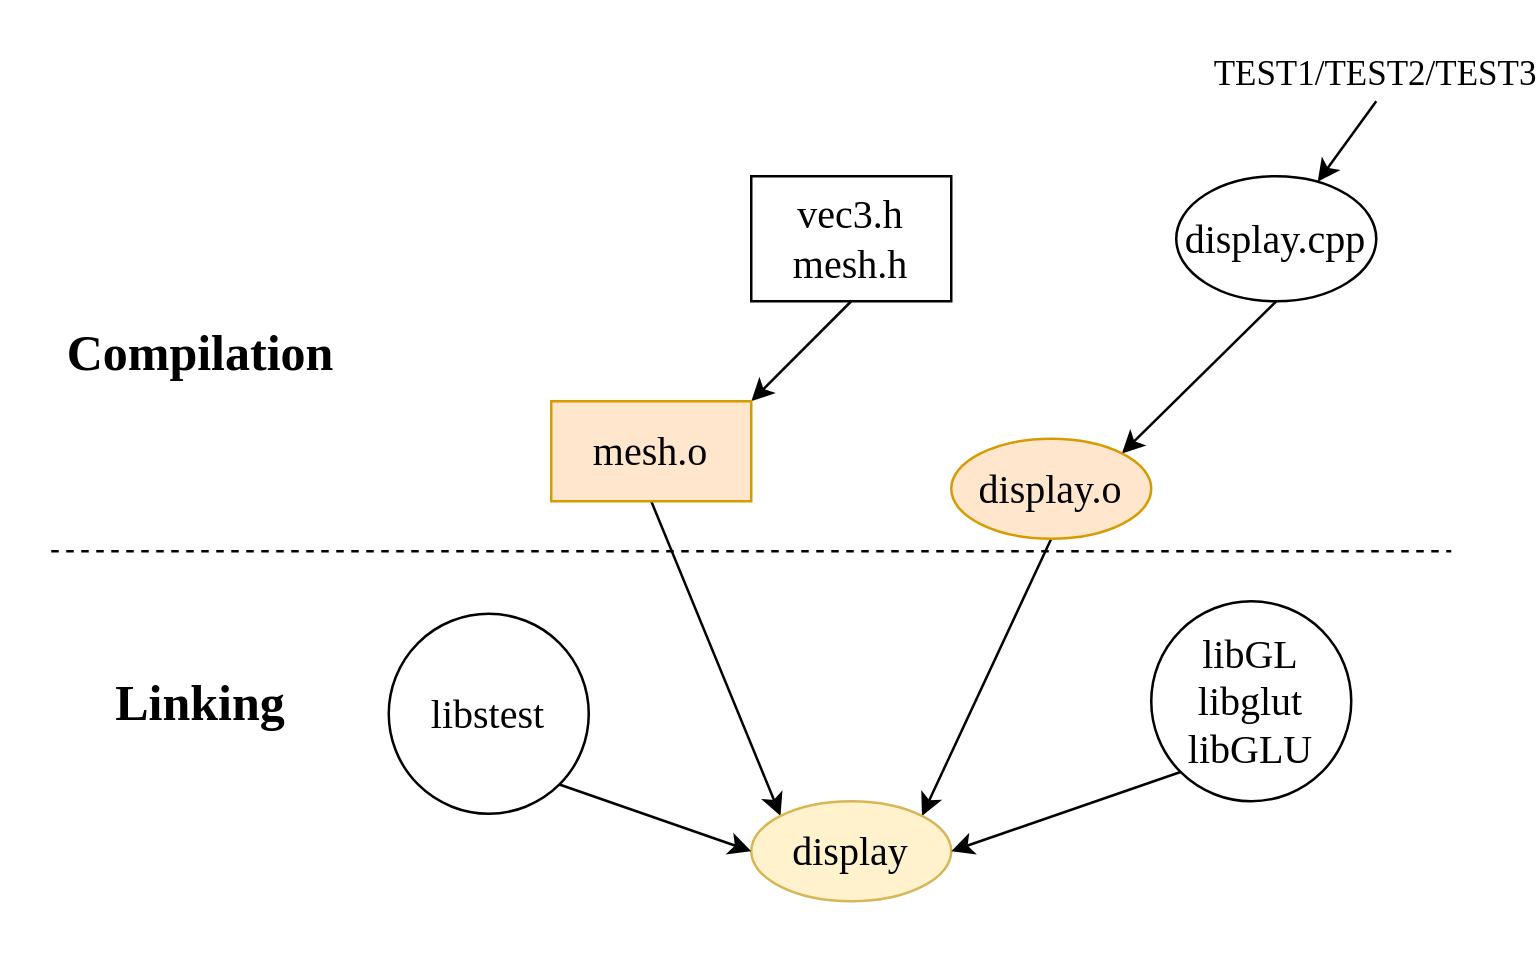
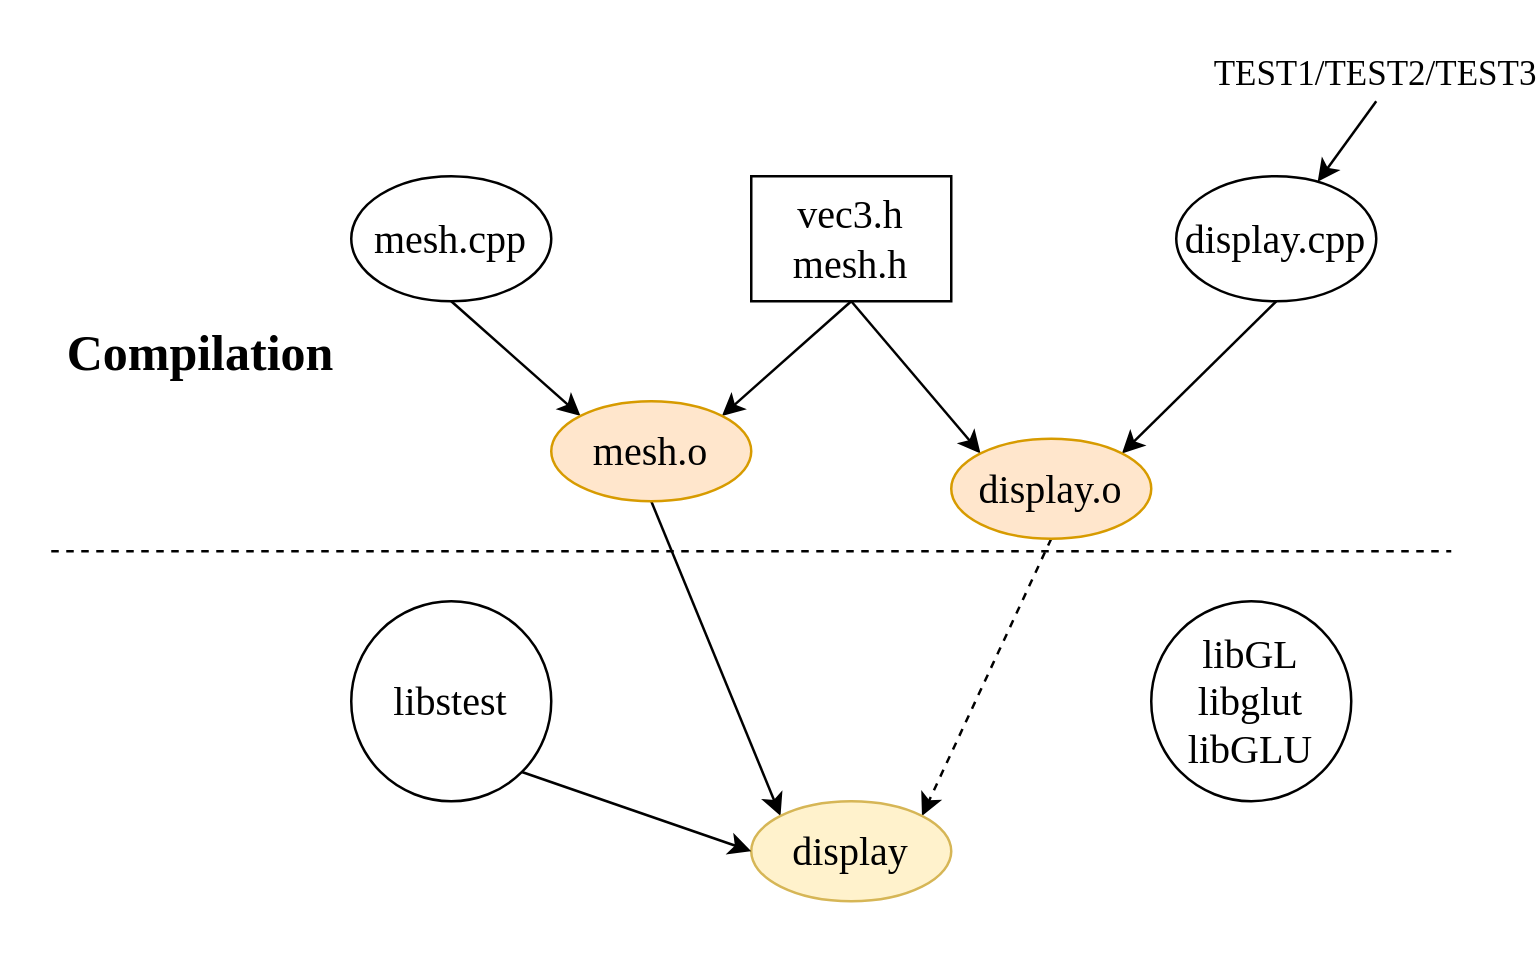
node "mesh.cpp": added
edge "mesh.cpp" -> "mesh.o": added
edge "vec3.h mesh.h" -> "display.o": added
node "mesh.o": shape rectangle -> ellipse
edge "display.o" -> "display": style solid -> dashed
node "Linking": removed
node "libstest": moved (489, 714) -> (451, 701)
edge "libGL libglut libGLU" -> "display": removed
